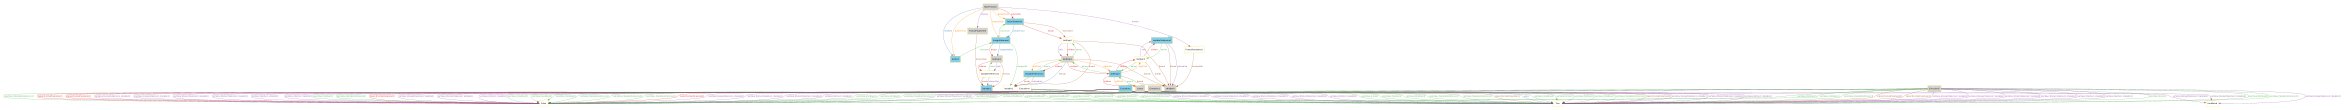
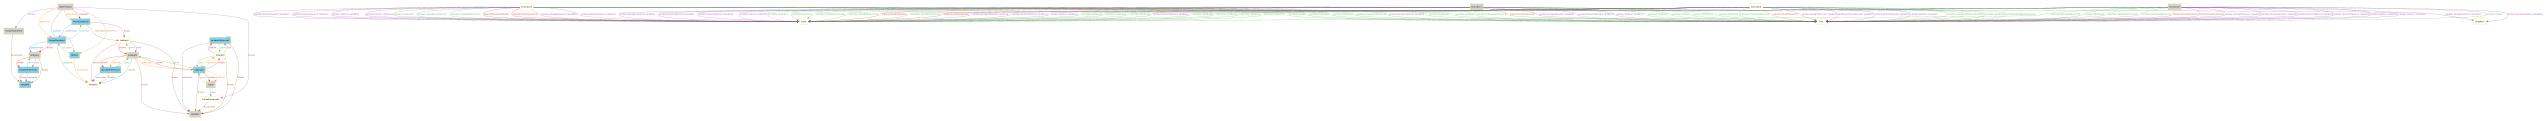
edge "VarDecl" -> "Variable2": added, label "declaredVar"
node "VariableReference1": fillcolor white -> skyblue
node "Execution2": fillcolor skyblue -> white
edge "Literal" -> "True": now "Literal" -> "FormalParameter1"
edge "Execution2" -> "Undefined": removed, label "varValue [AssignStatement, Variable2]"
